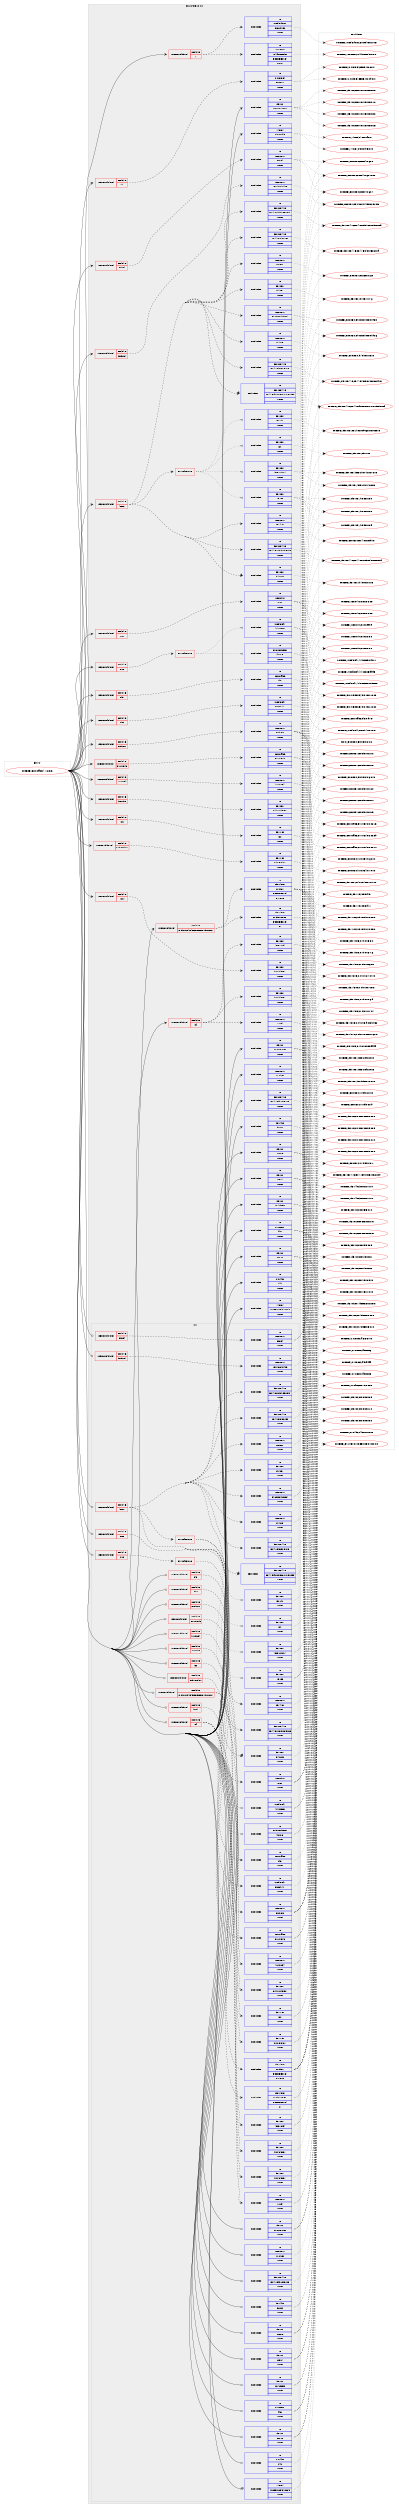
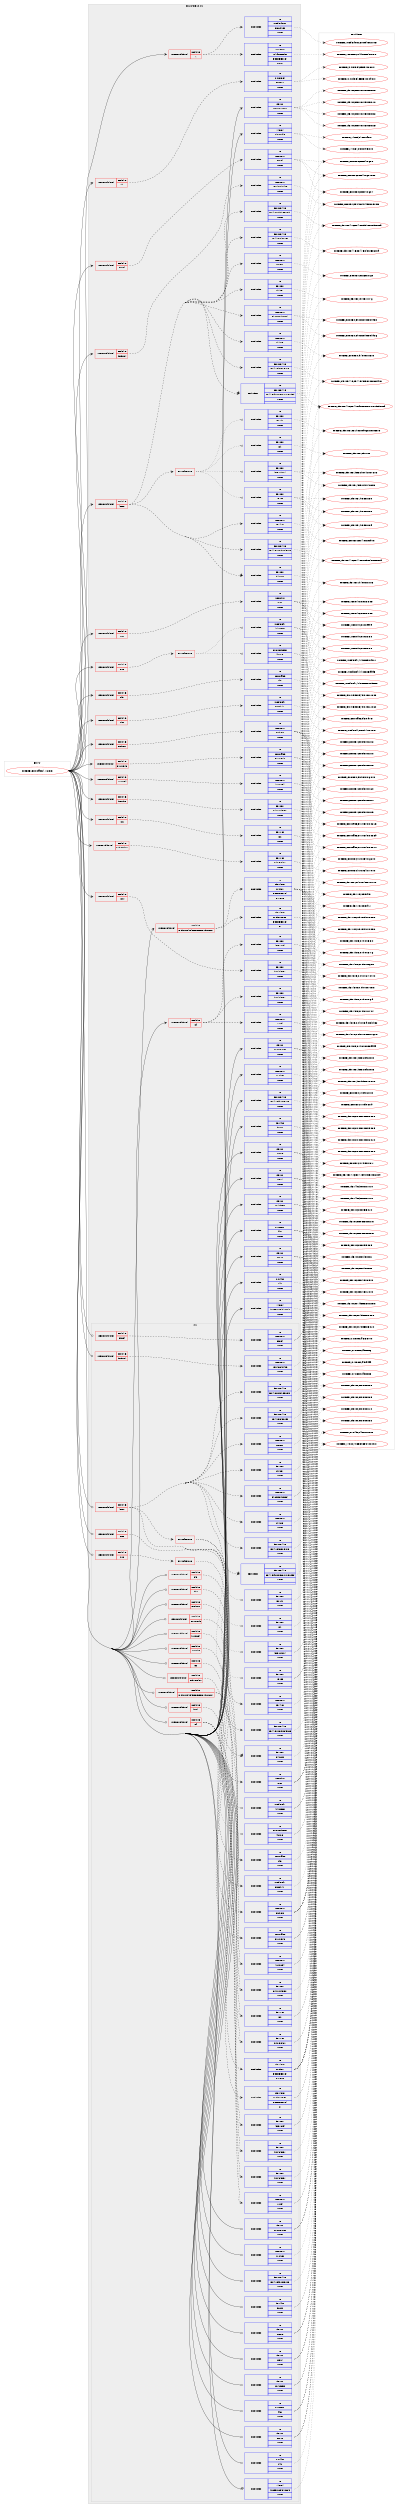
node "tools://app-text/enchant-2.1.2": label "tools://app-text/enchant-2.1.2" -> "portage://app-text/enchant-2.1.2"
node "portage://unrtf-qt/qtsvg-5.12.5": label "portage://unrtf-qt/qtsvg-5.12.5" -> "portage://dev-qt/qtsvg-5.12.5"
node "portage://gnumeric/imagemagick-tools-0": label "portage://gnumeric/imagemagick-tools-0" -> "portage://virtual/imagemagick-tools-0"
